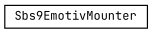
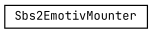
node "Sbs9EmotivMounter": label "Sbs9EmotivMounter" -> "Sbs2EmotivMounter"
